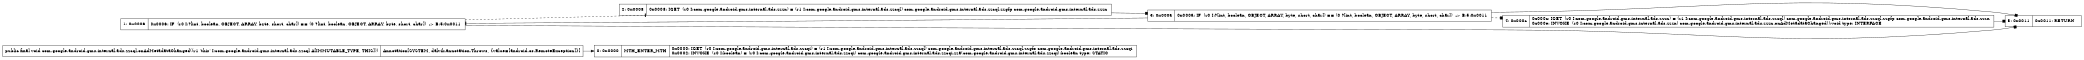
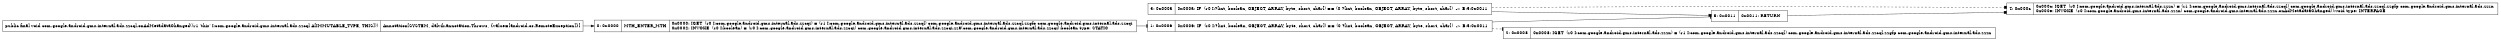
edge "2: 0x0008" -> "3: 0x000a": removed
edge "3: 0x000a" -> "1: 0x0006": now "0: 0x0000" -> "1: 0x0006"
edge "4: 0x000c" -> "5: 0x0011": reversed
edge "1: 0x0006" -> "5: 0x0011": arrowhead box -> tee
